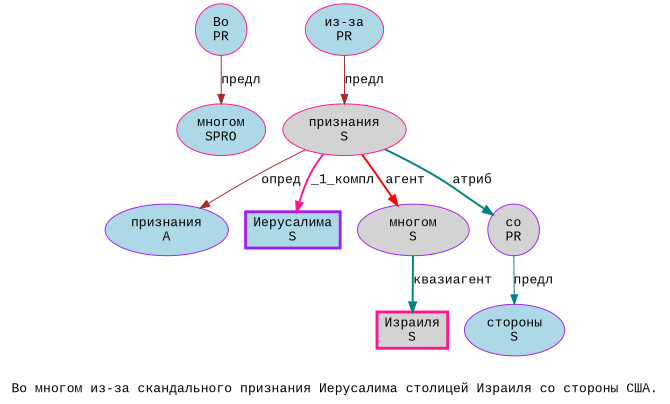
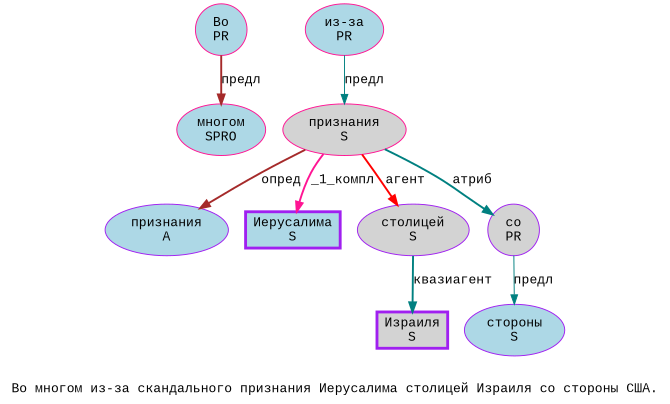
edge "Во PR" -> "многом SPRO": style solid -> bold
edge "из-за PR" -> "признания S": color brown -> teal
edge "признания S" -> "признания A": style solid -> bold
node "многом S": label "многом S" -> "столицей S"
node "Израиля S": color deeppink -> purple
